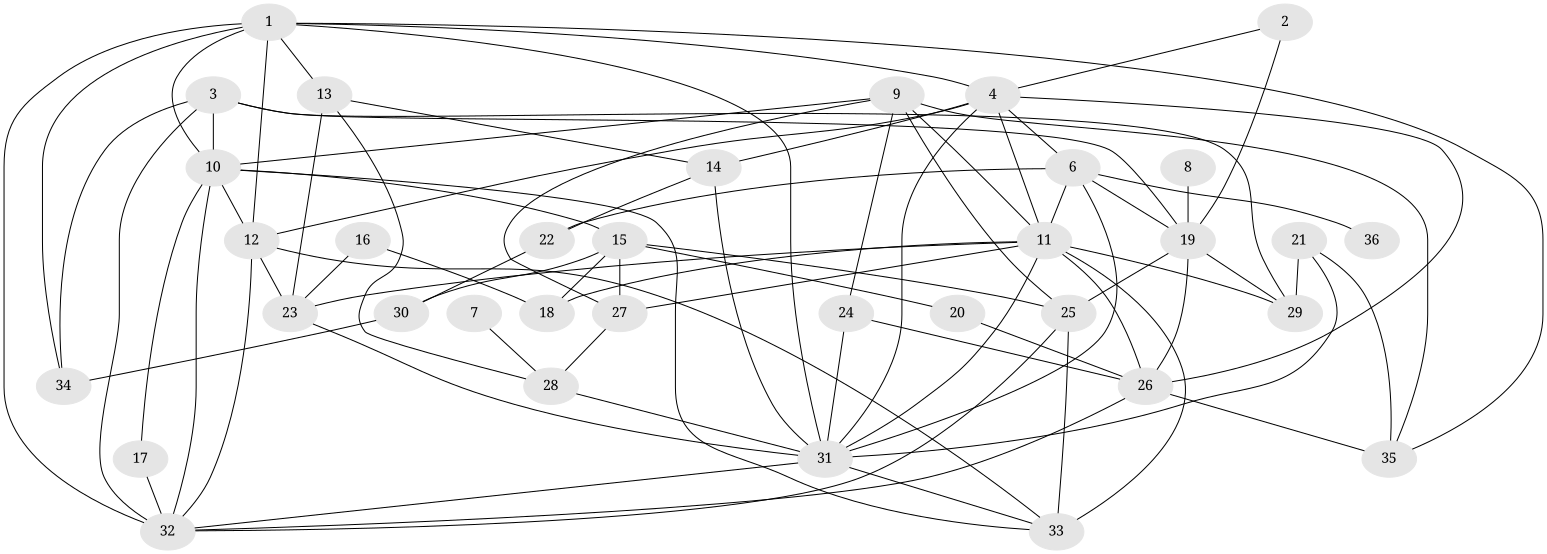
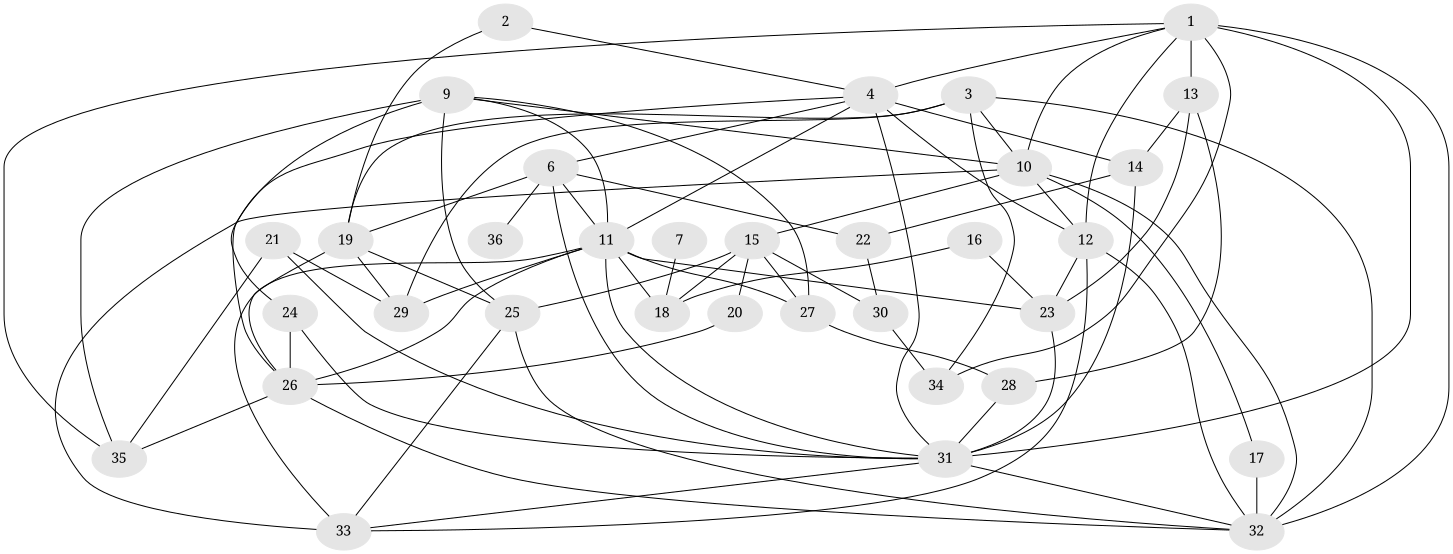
node "8": removed
edge "7" -- "28": now "7" -- "18"
